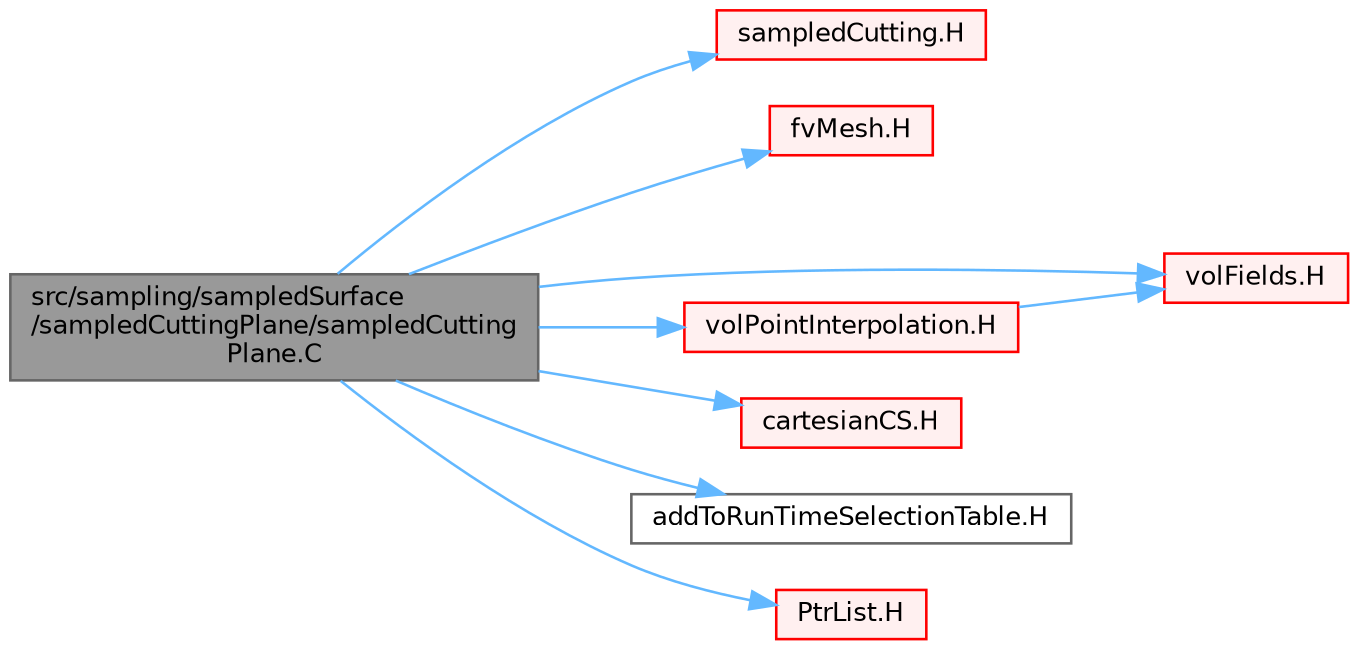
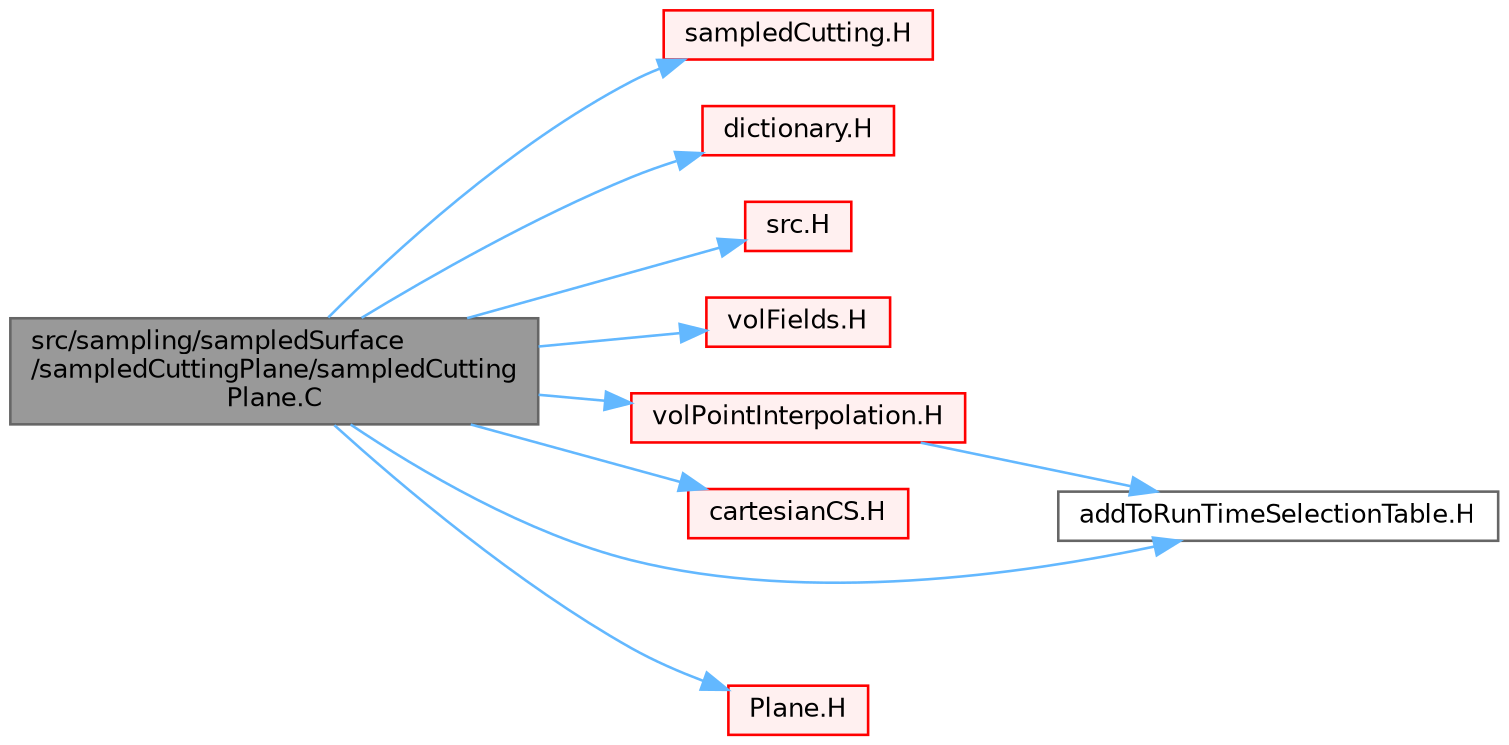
node "dictionary.H": added
node "fvMesh.H": label "fvMesh.H" -> "src.H"
edge "volPointInterpolation.H" -> "volFields.H": now "volPointInterpolation.H" -> "addToRunTimeSelectionTable.H"
node "PtrList.H": label "PtrList.H" -> "Plane.H"
